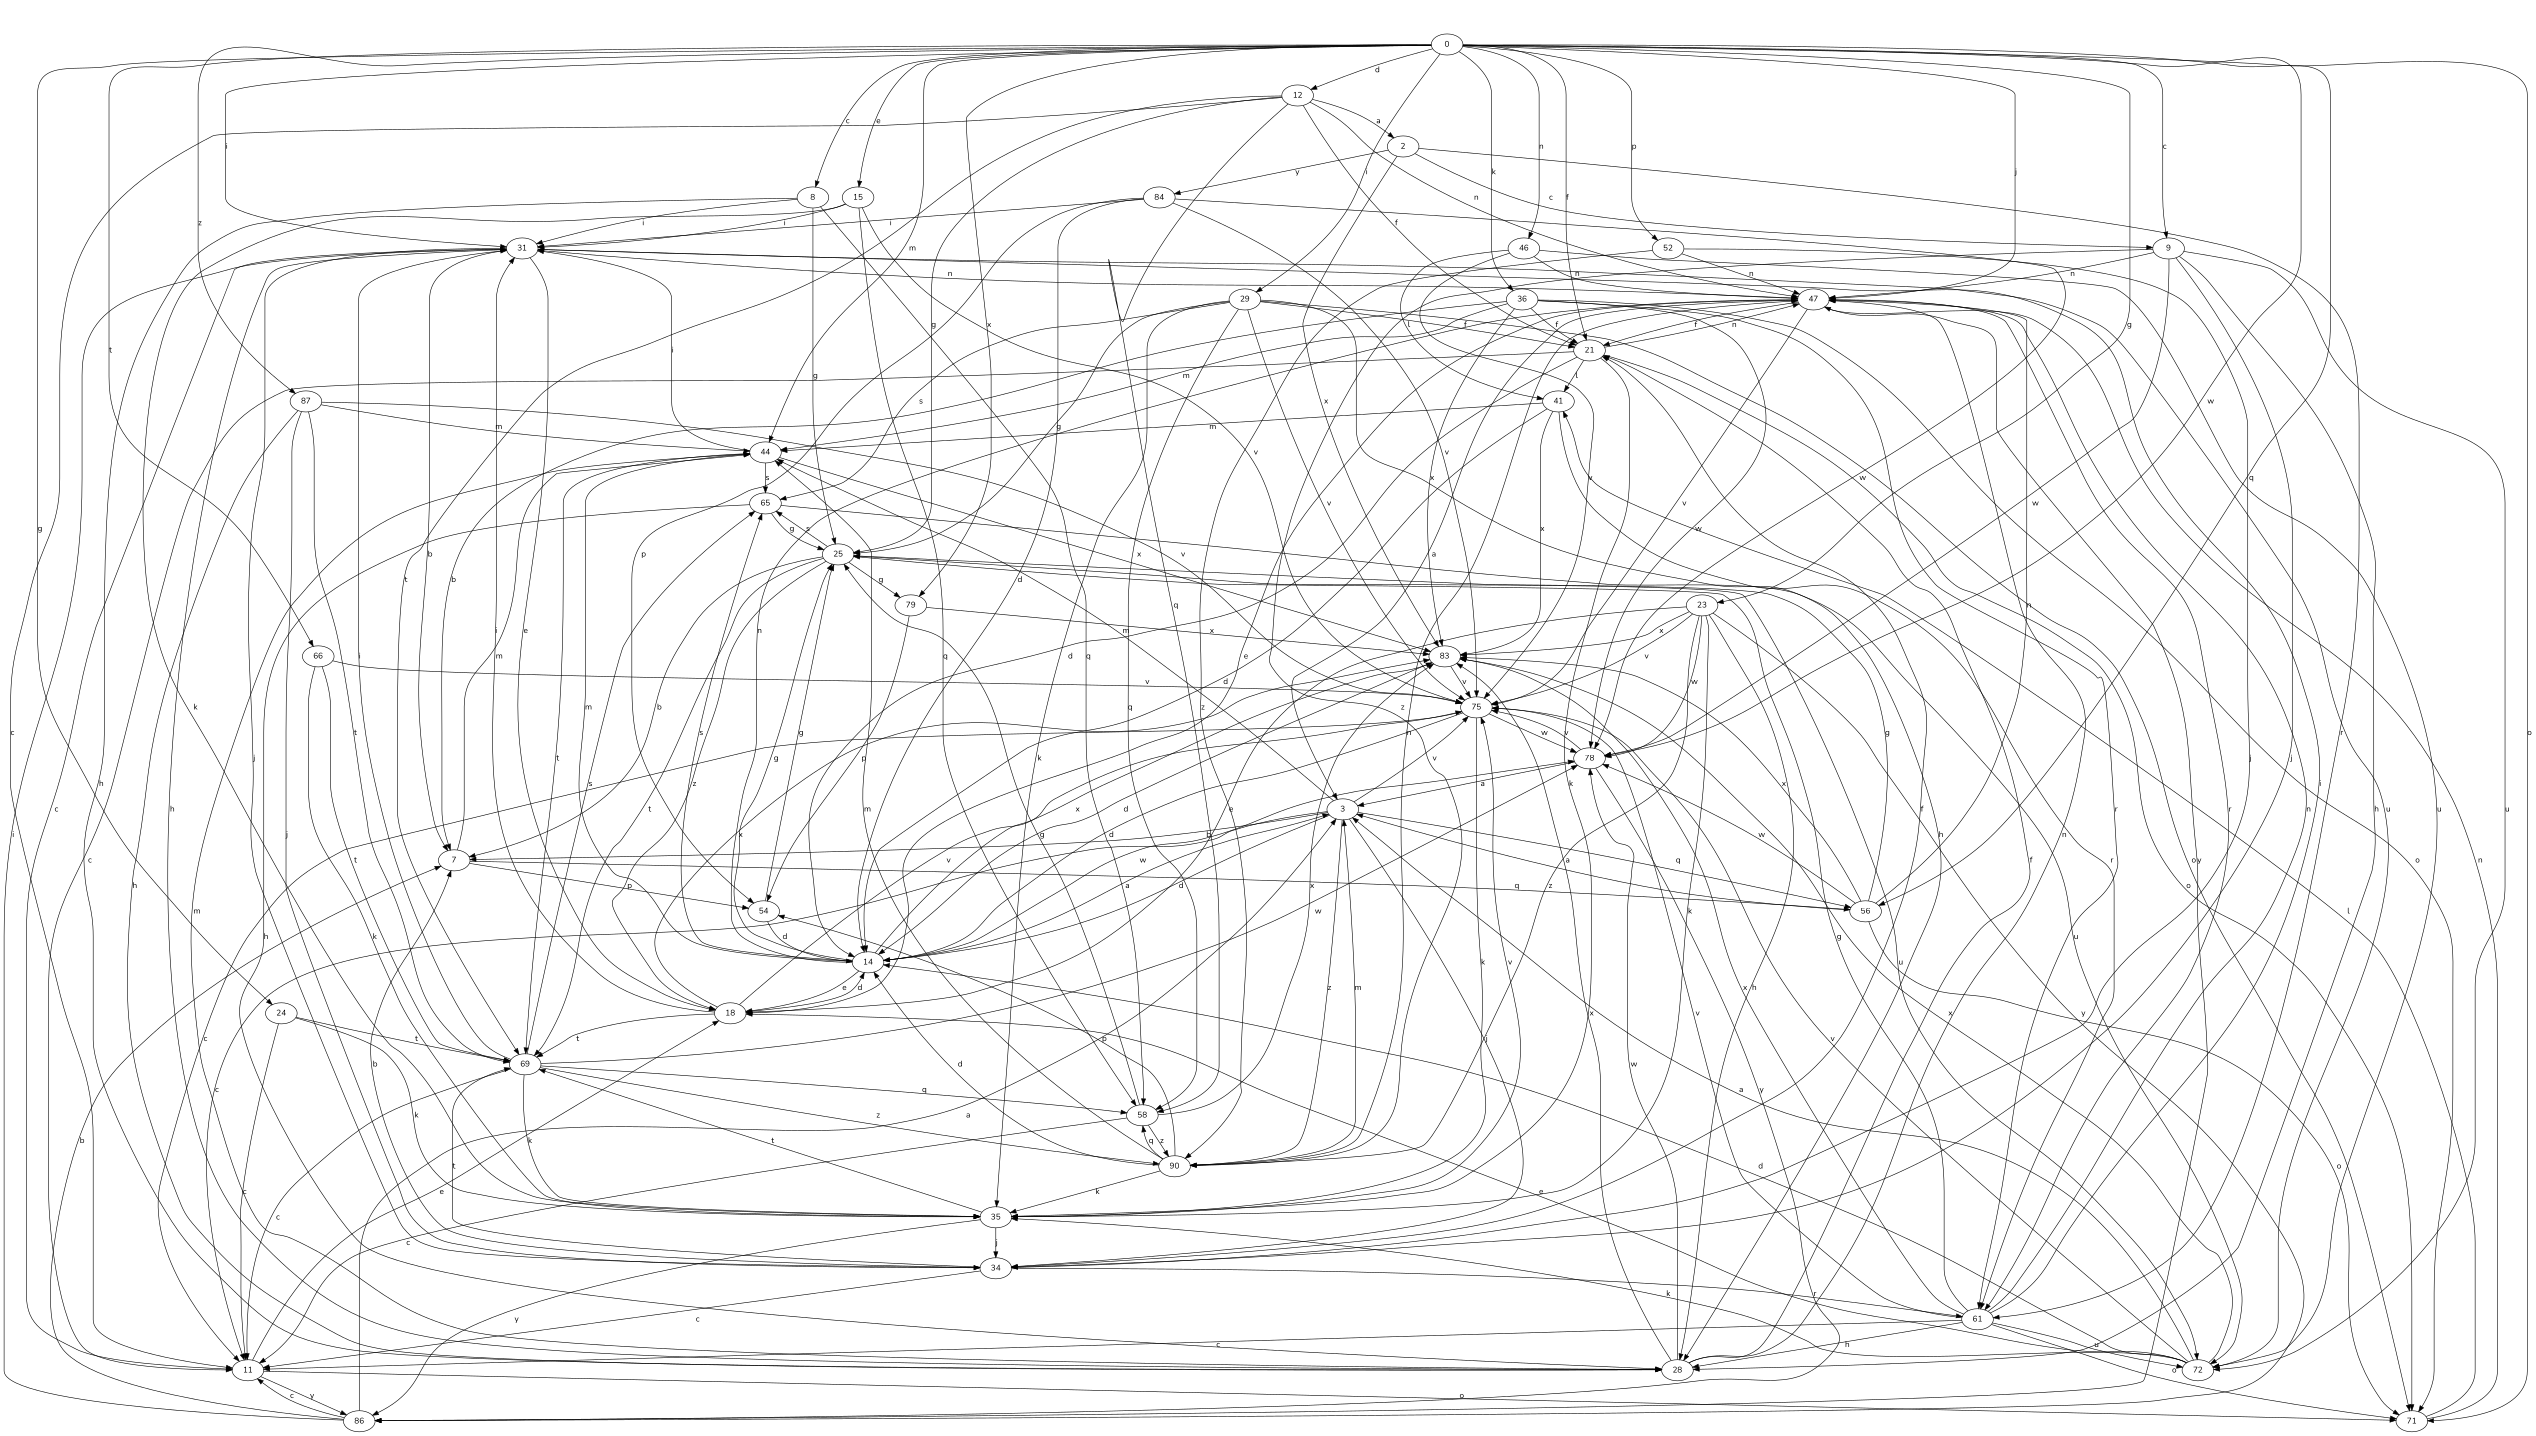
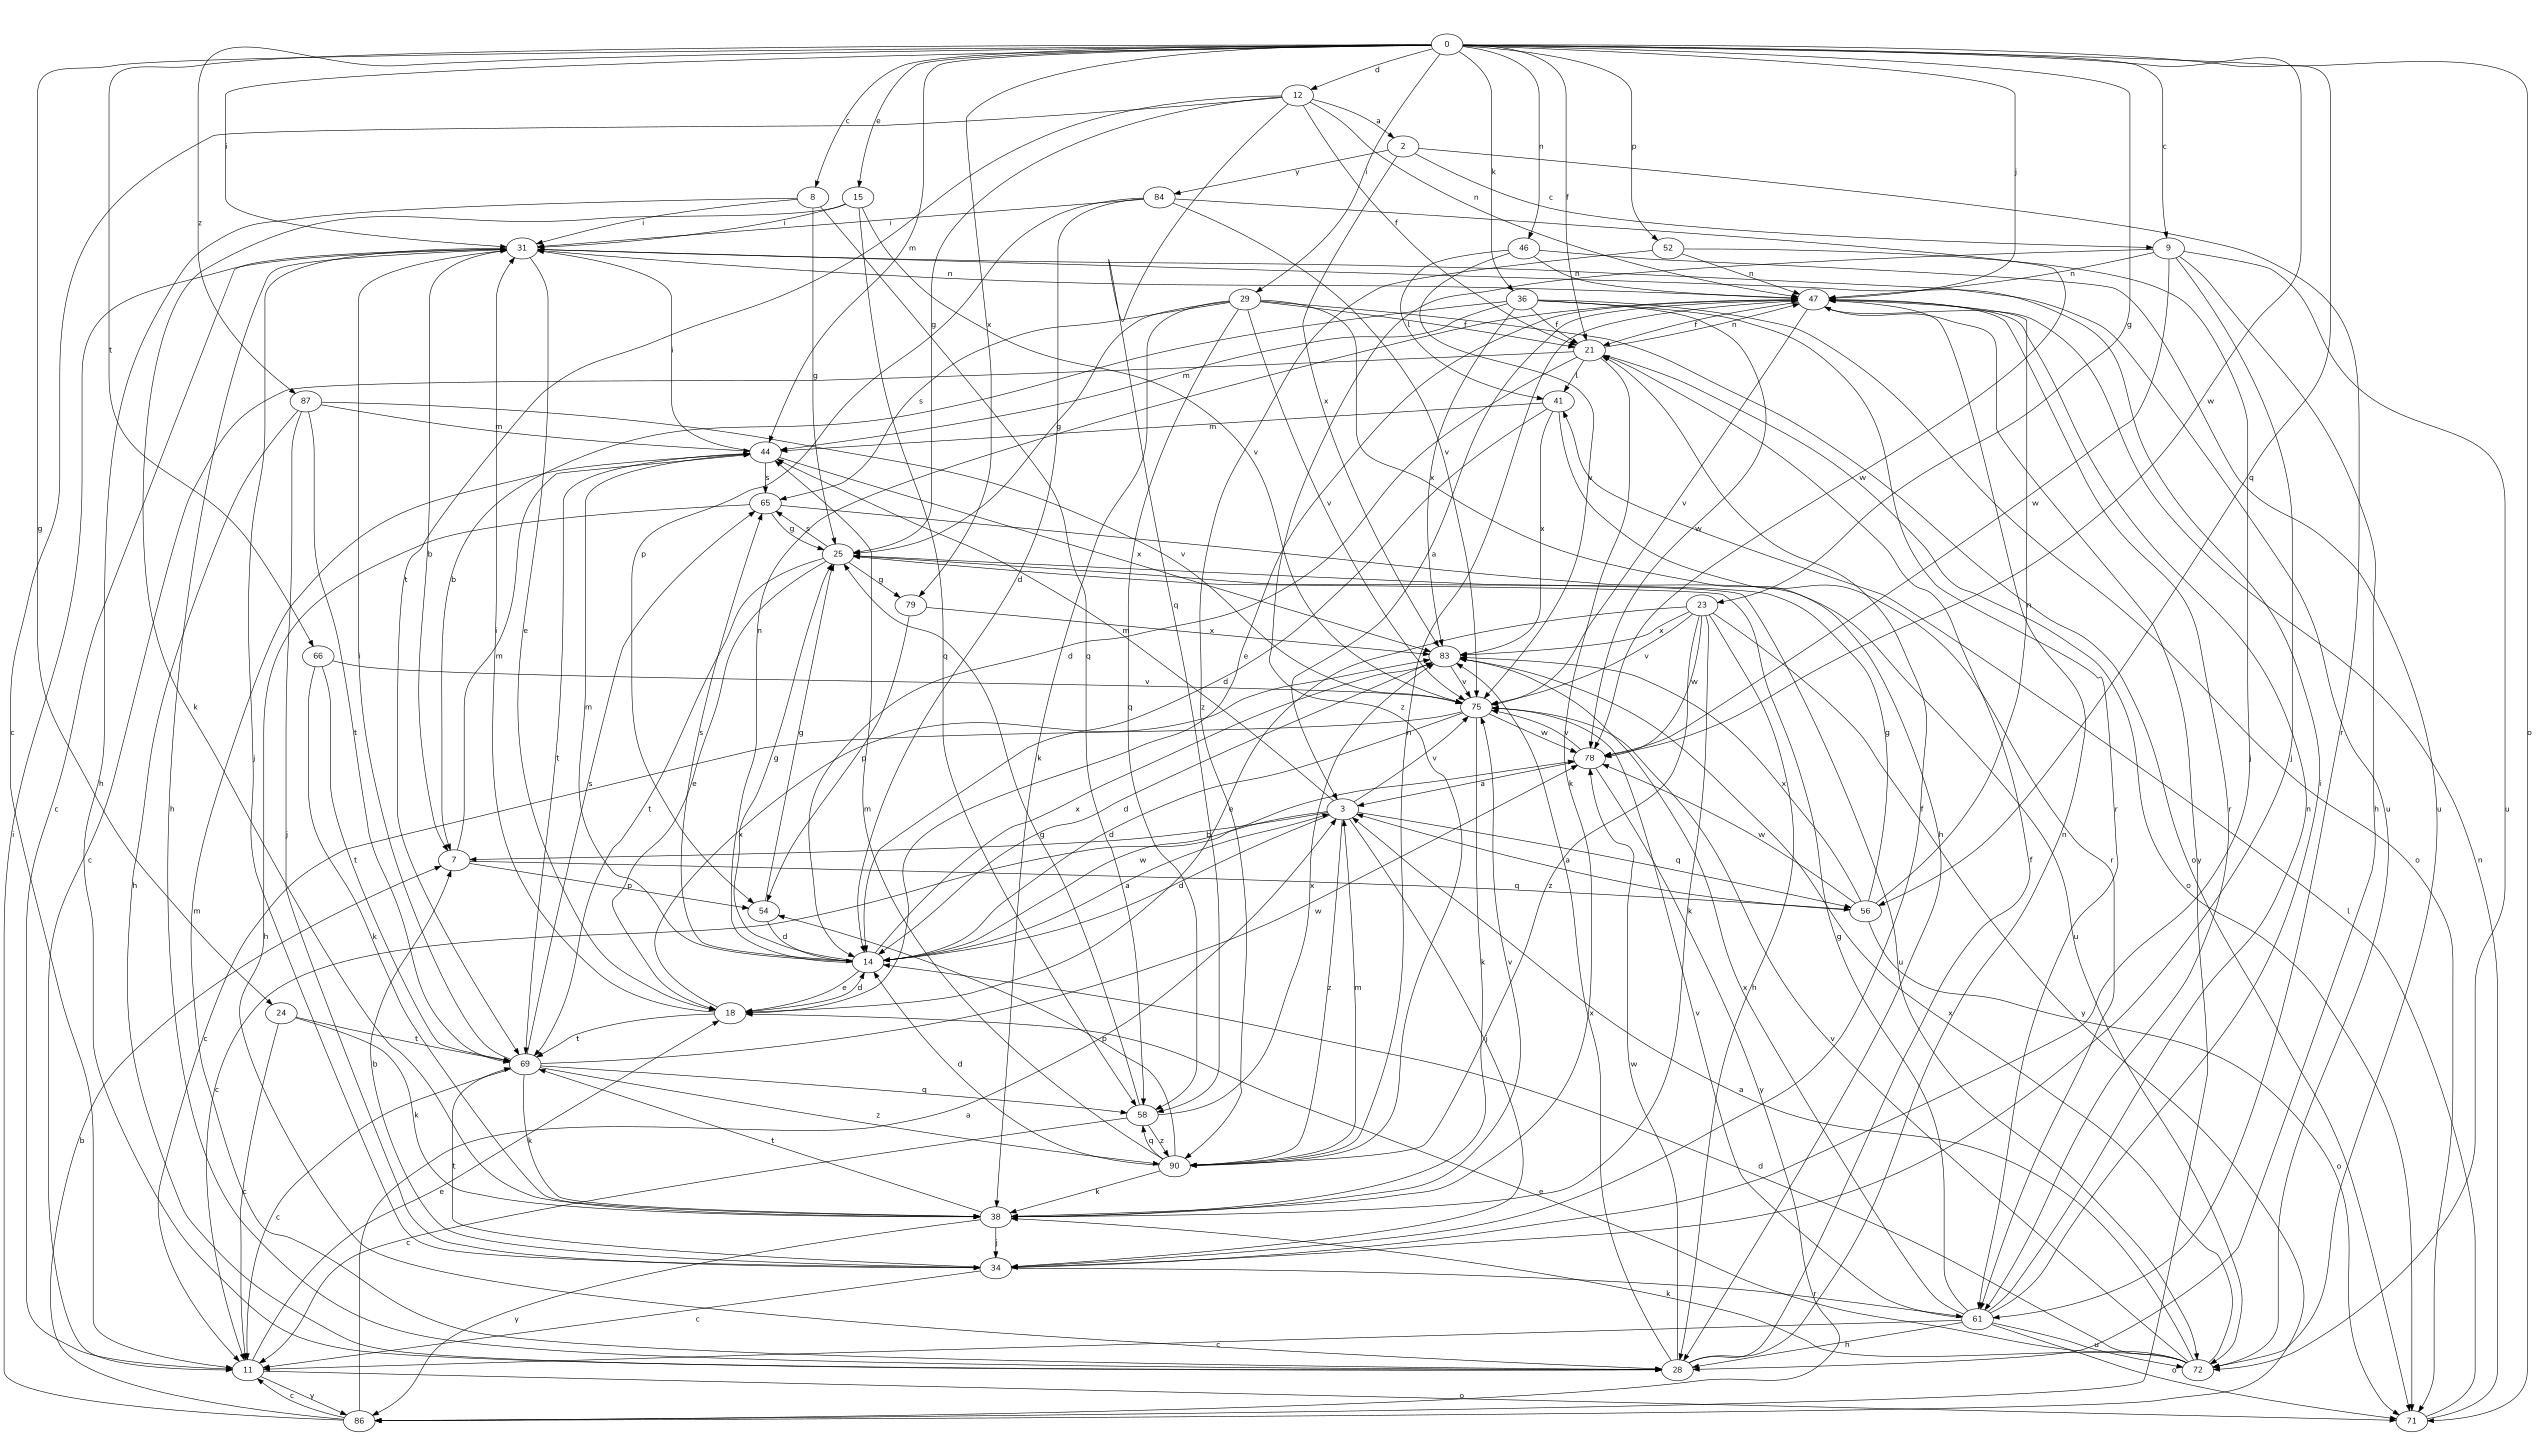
edge "25" -> "7": removed, label "b"
edge "25" -> "18": label "z" -> "e"
edge "18" -> "75": removed, label "v"
node "35": label "35" -> "38"
